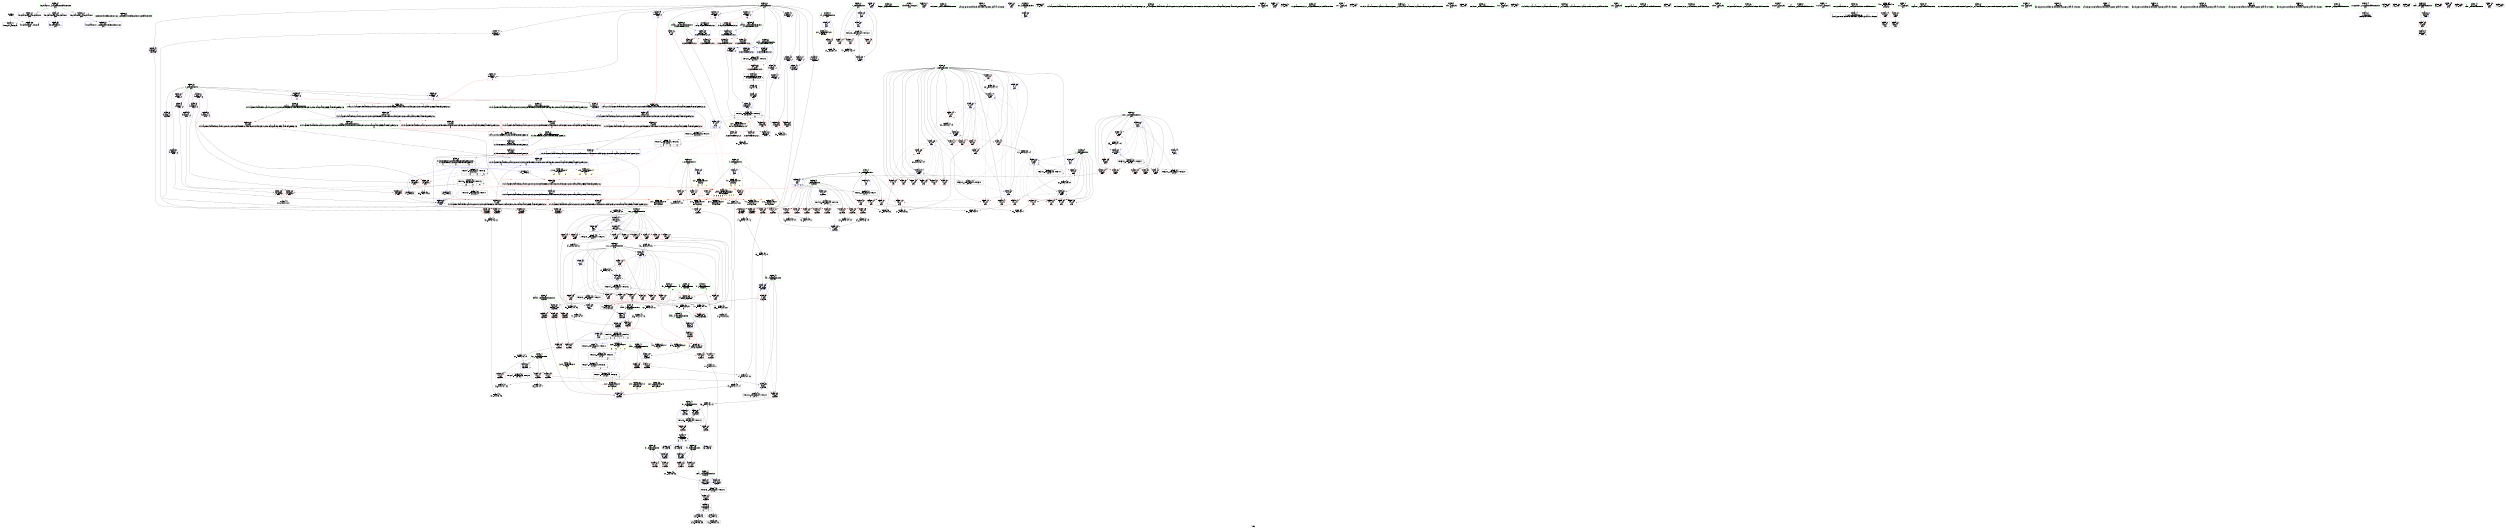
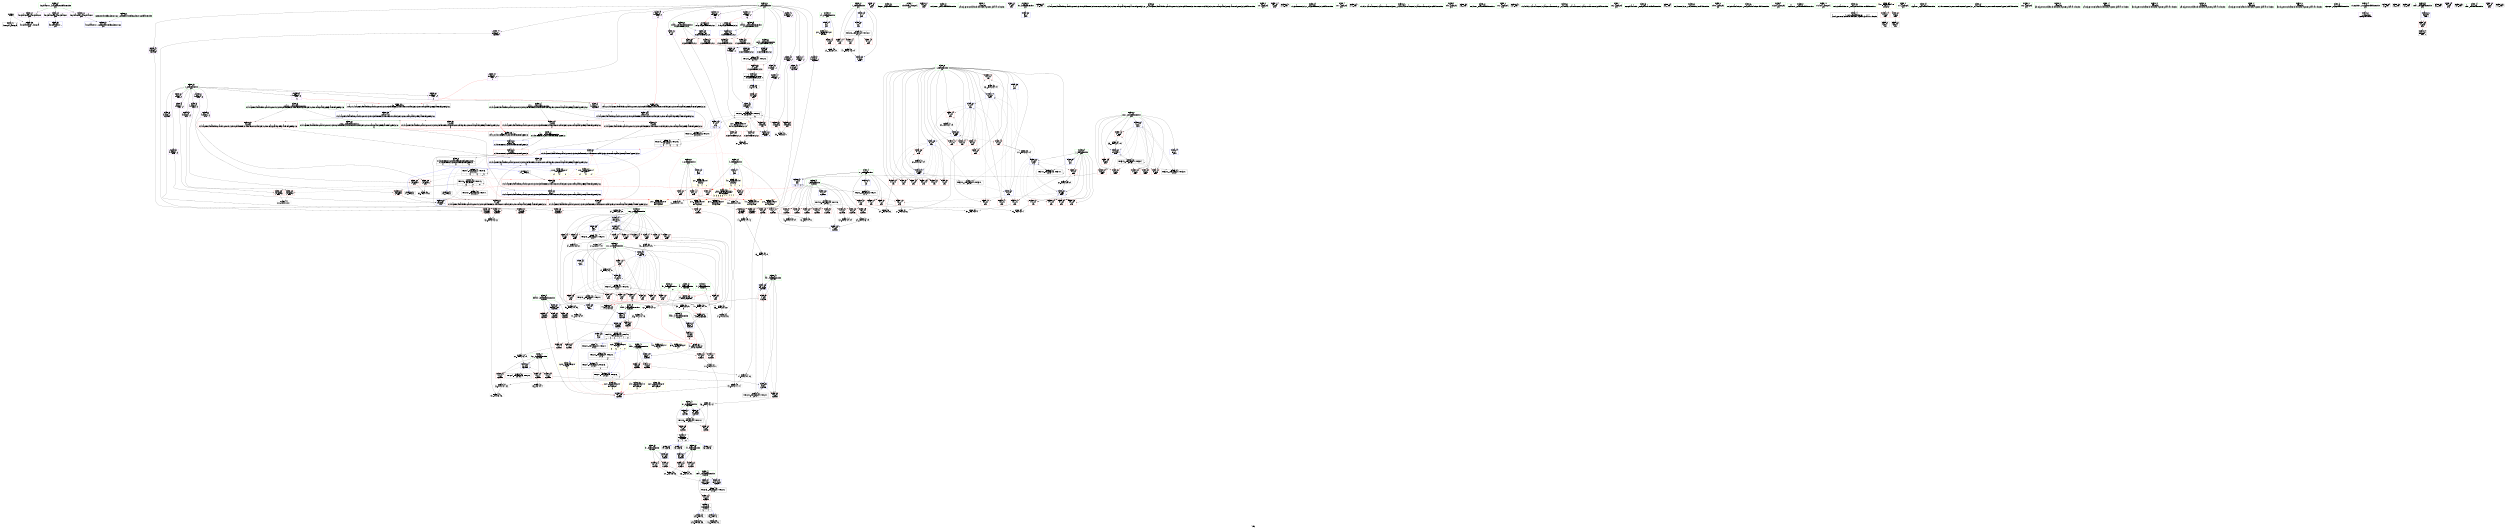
node "NodeID: 429": added
node "NodeID: 441": added
